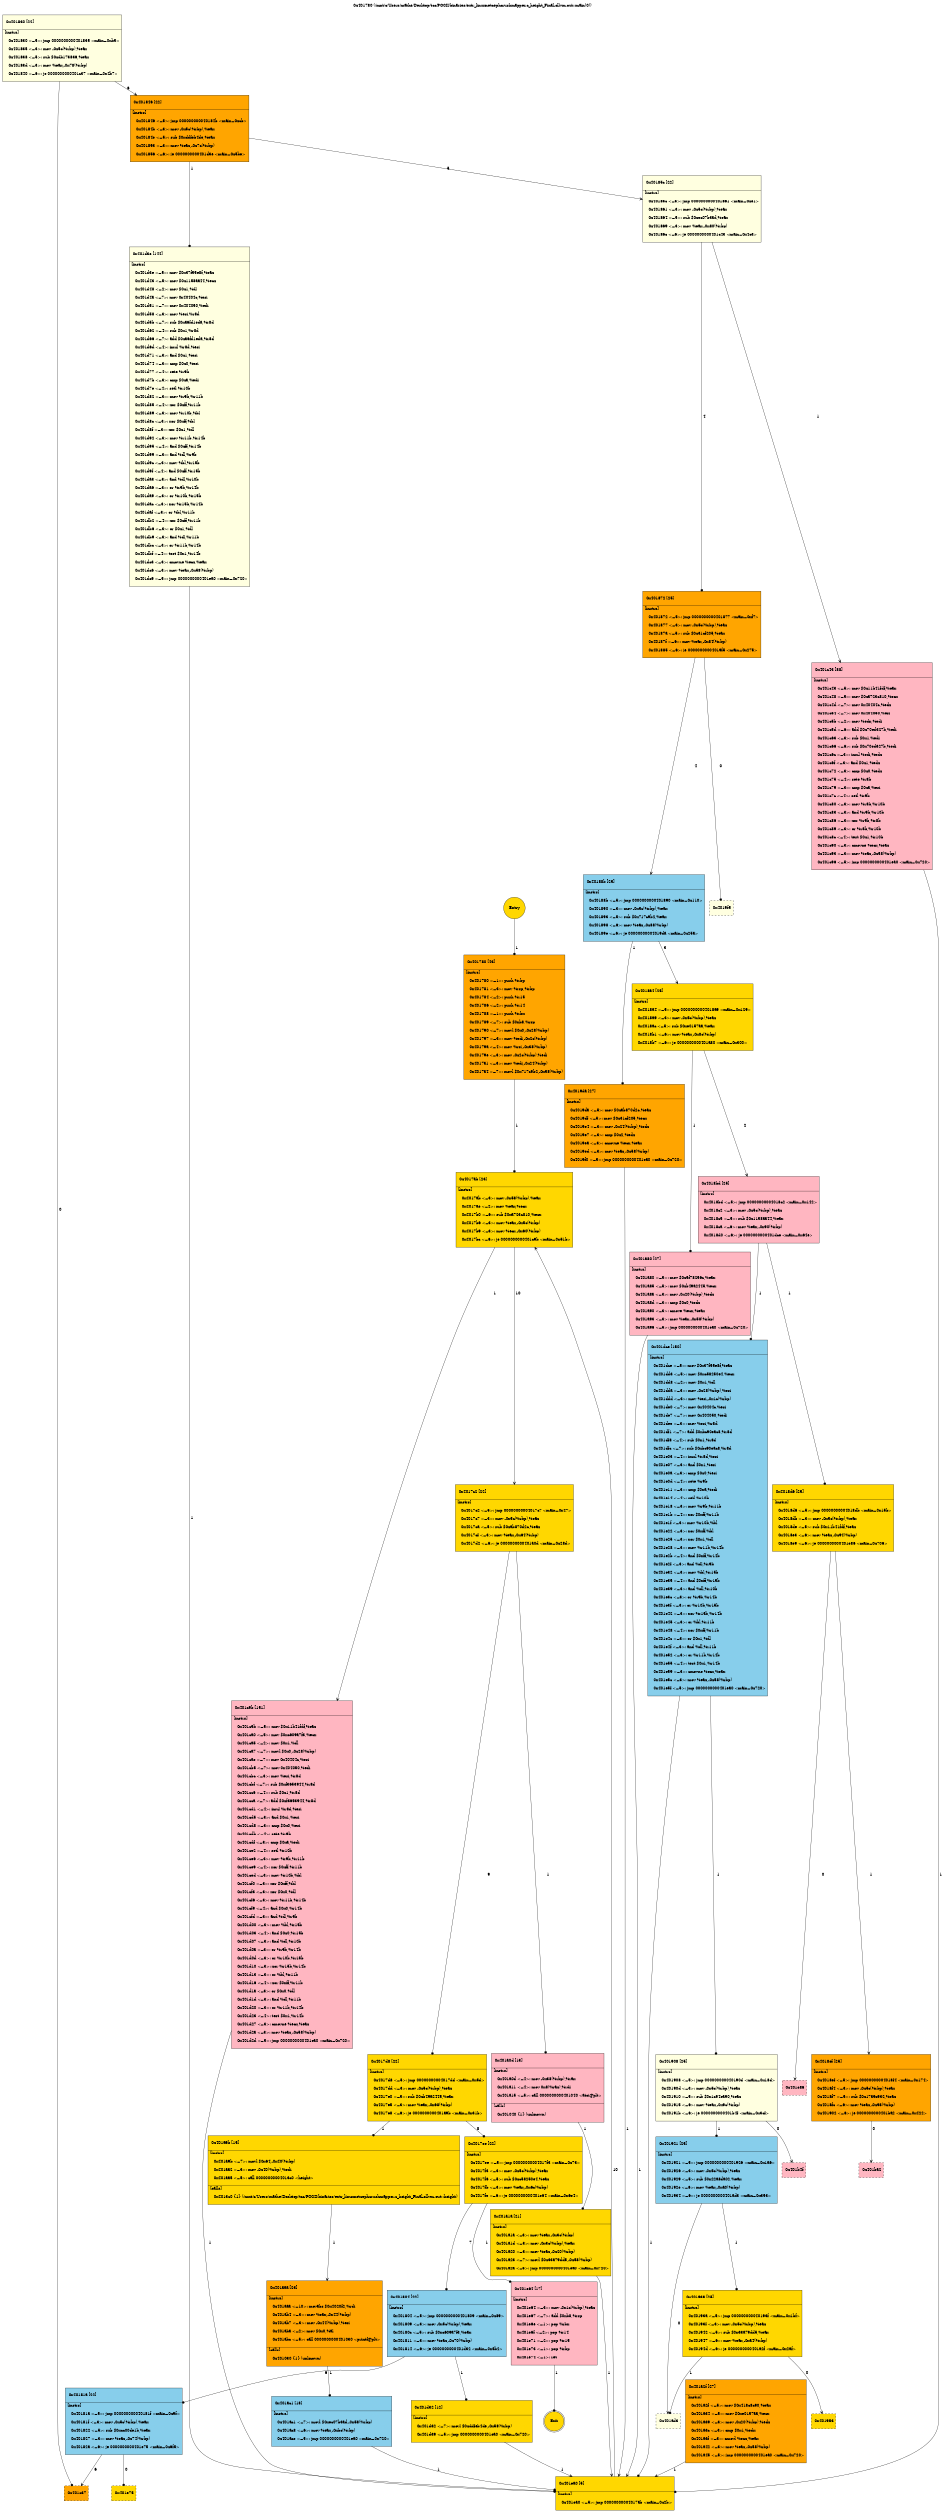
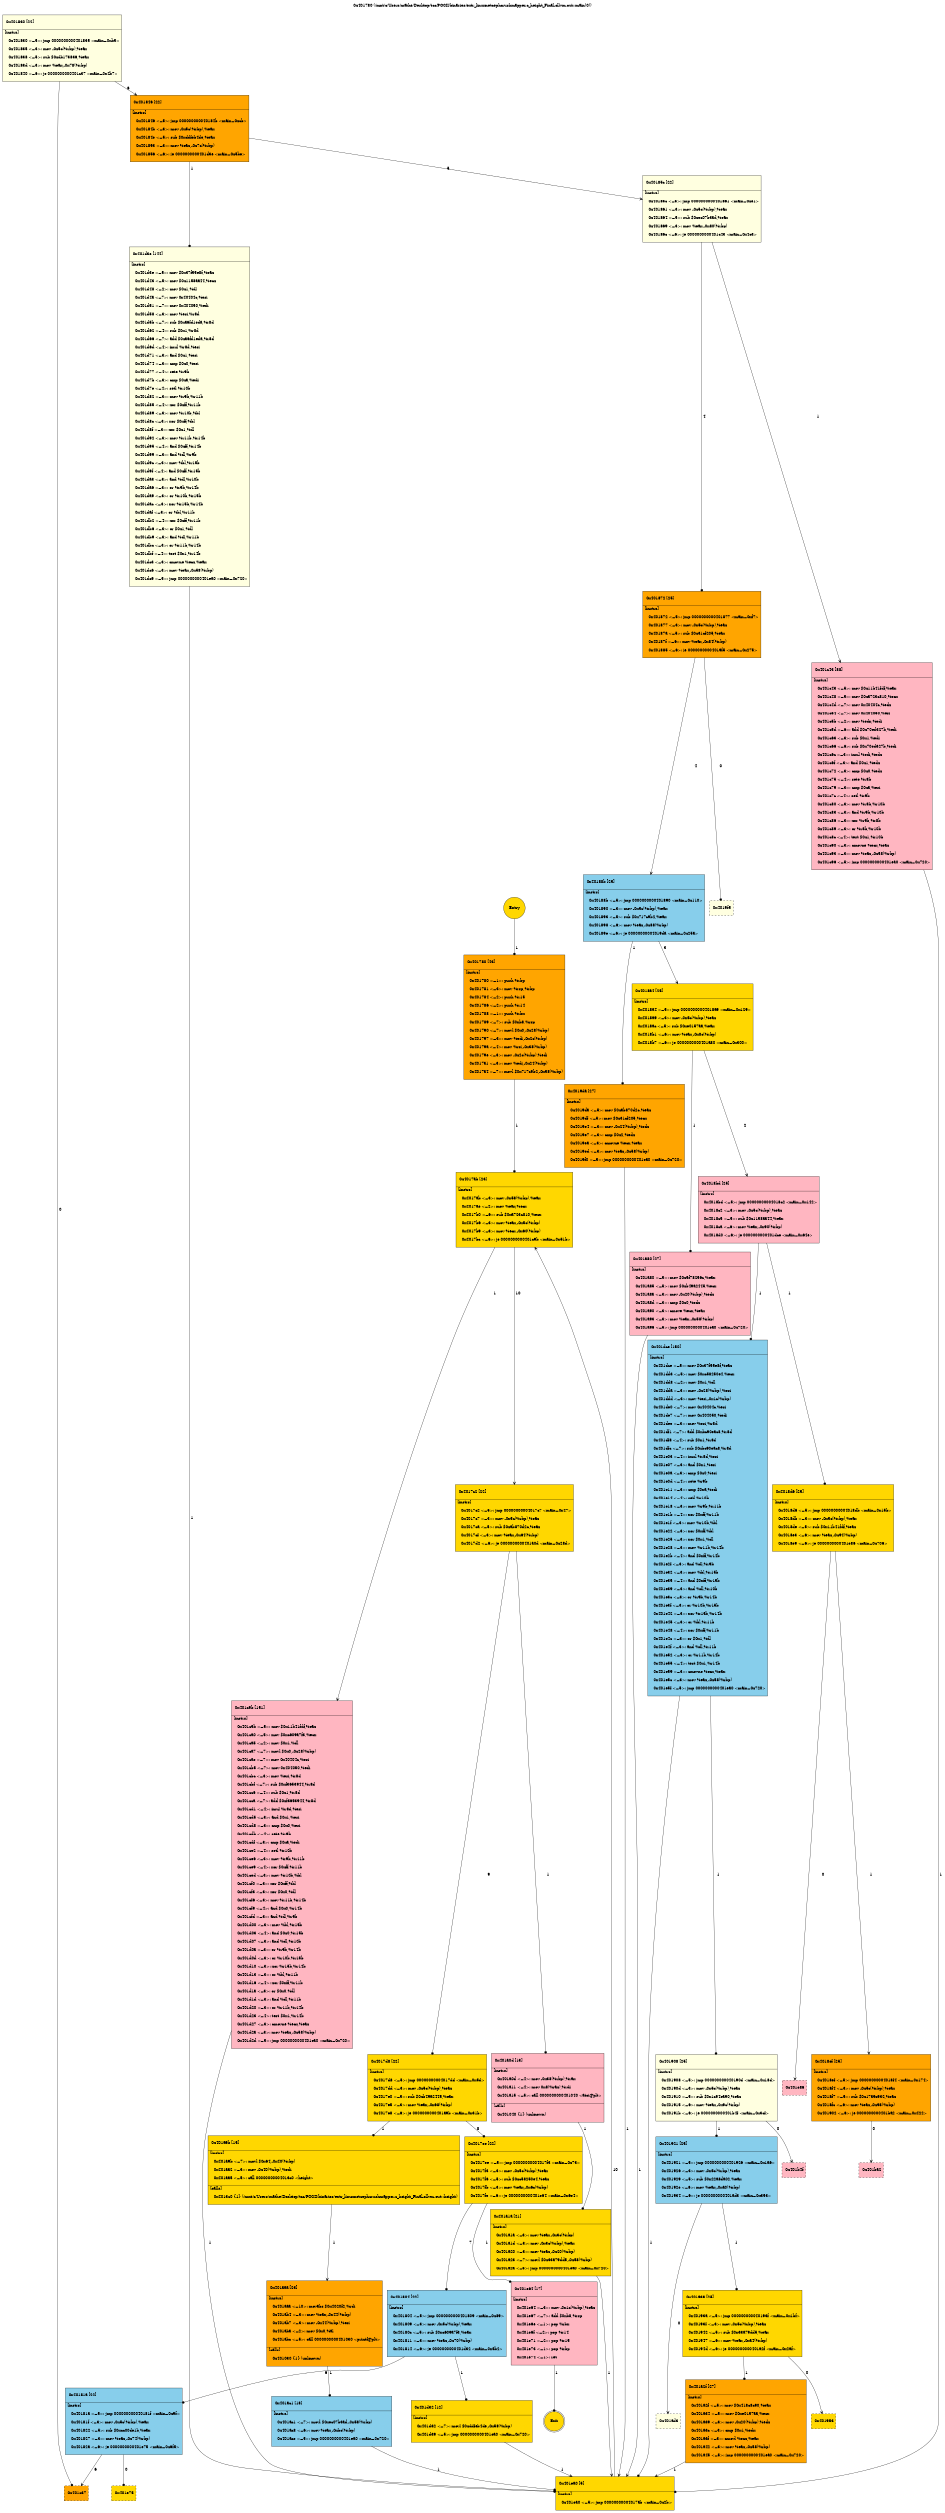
edge "0x40193a [25]" -> "0x401ad3": now "0x40193a [25]" -> "0x401a2f [27]"
